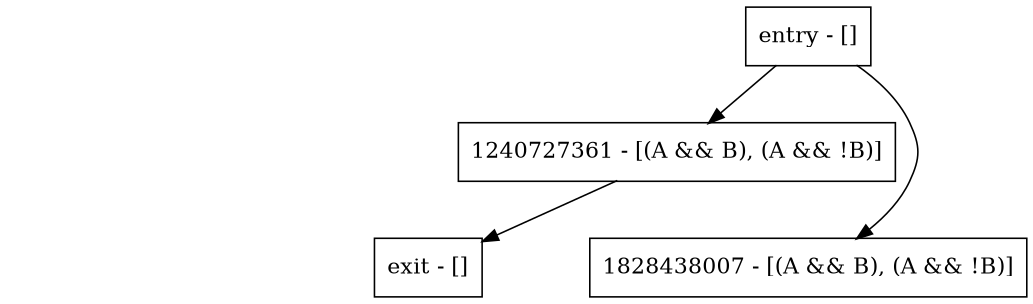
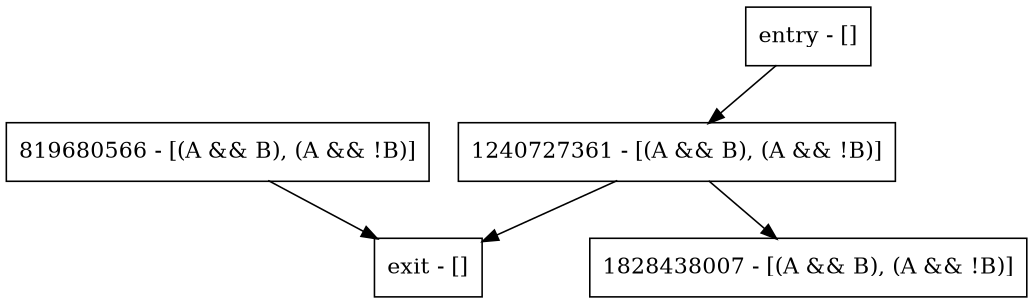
edge "entry - []" -> "1828438007 - [(A && B), (A && !B)]": now "1240727361 - [(A && B), (A && !B)]" -> "1828438007 - [(A && B), (A && !B)]"
node "819680566 - [(A && B), (A && !B)]": added
